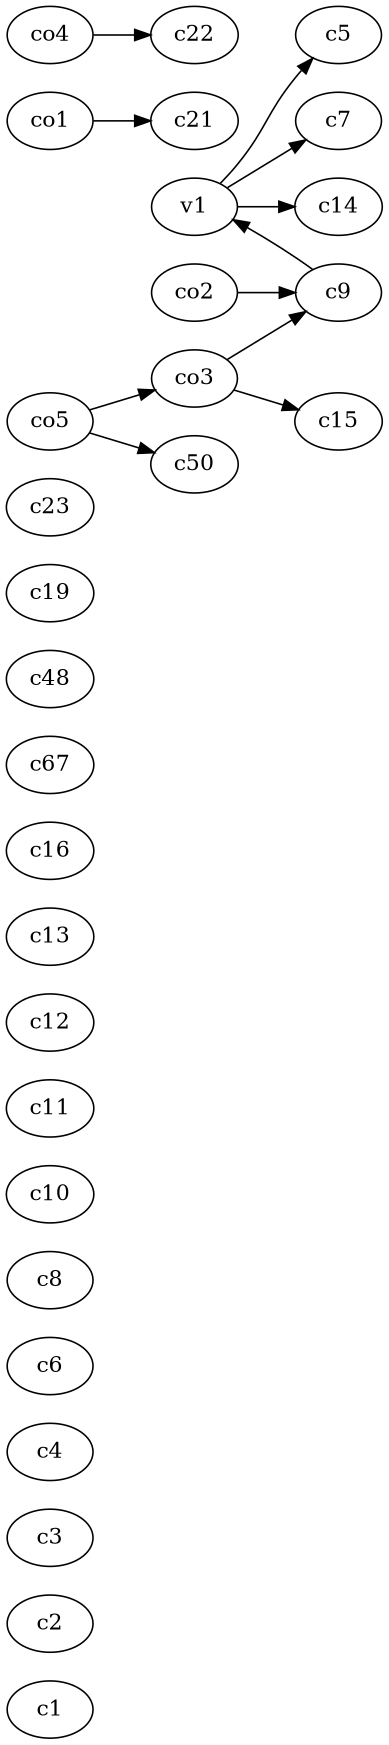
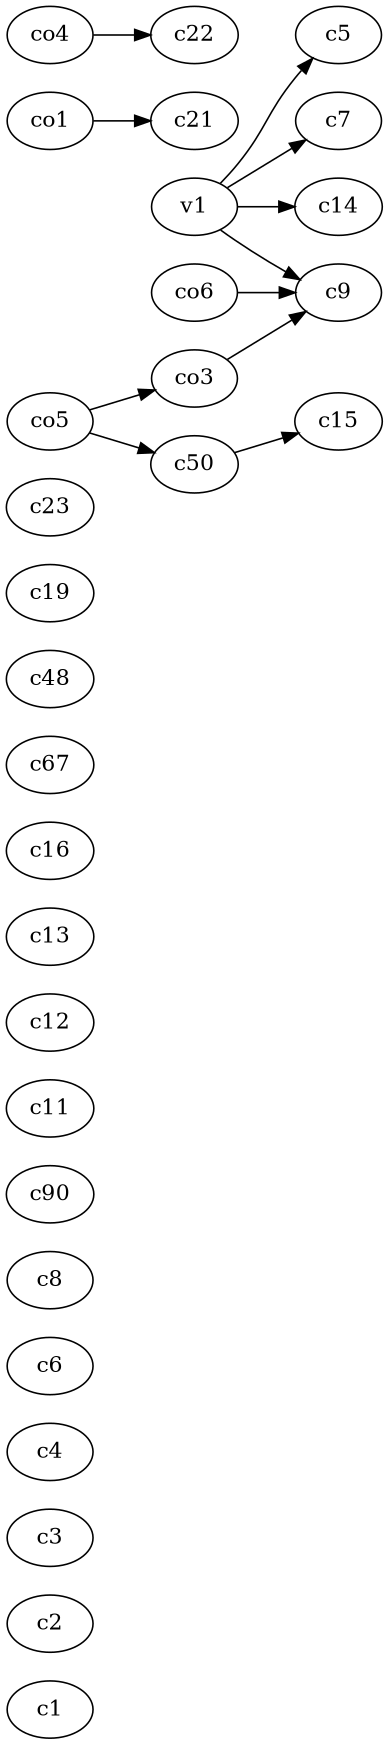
edge "c9" -> "v1": reversed
node "co2": label "co2" -> "co6"
edge "co3" -> "c15": now "c50" -> "c15"
node "c10": label "c10" -> "c90"
